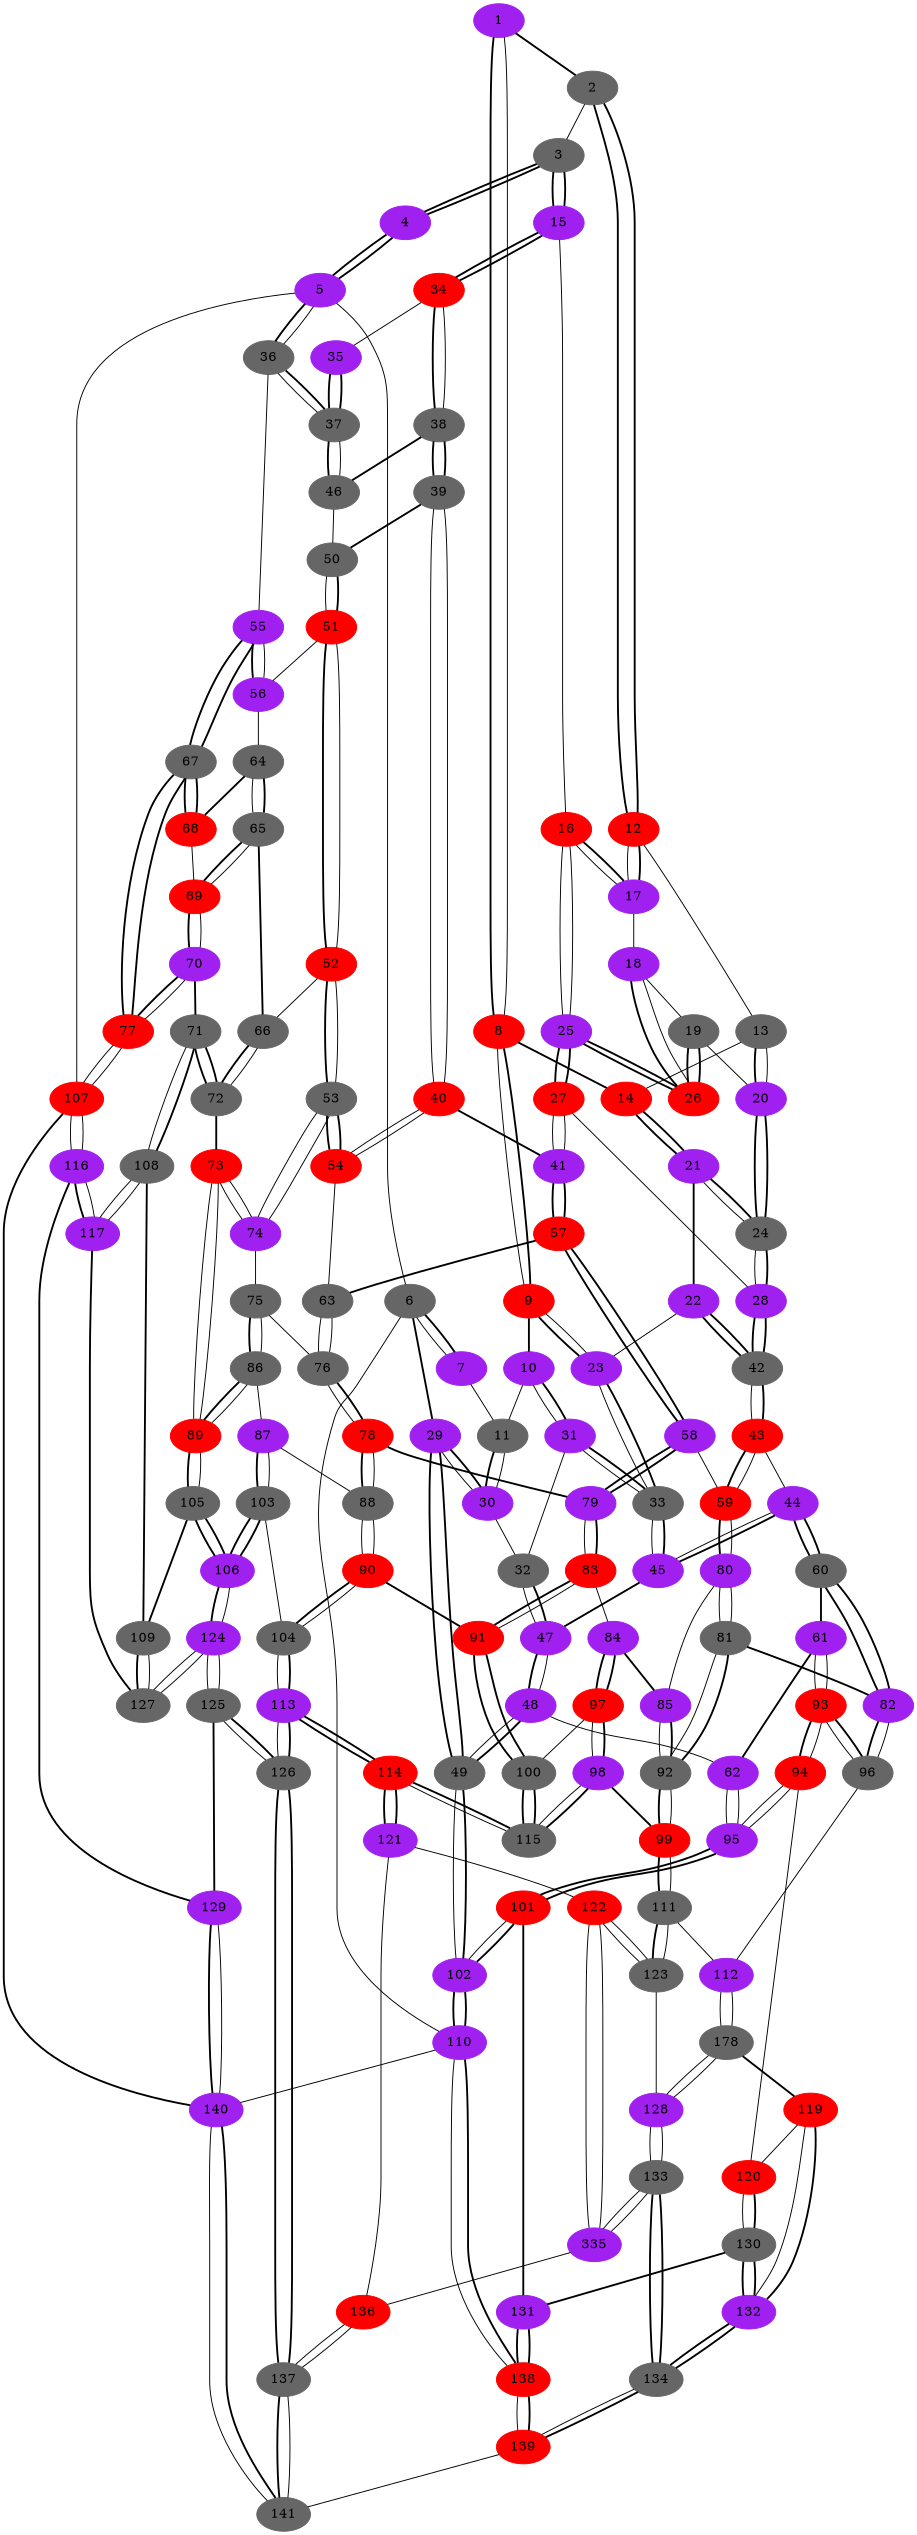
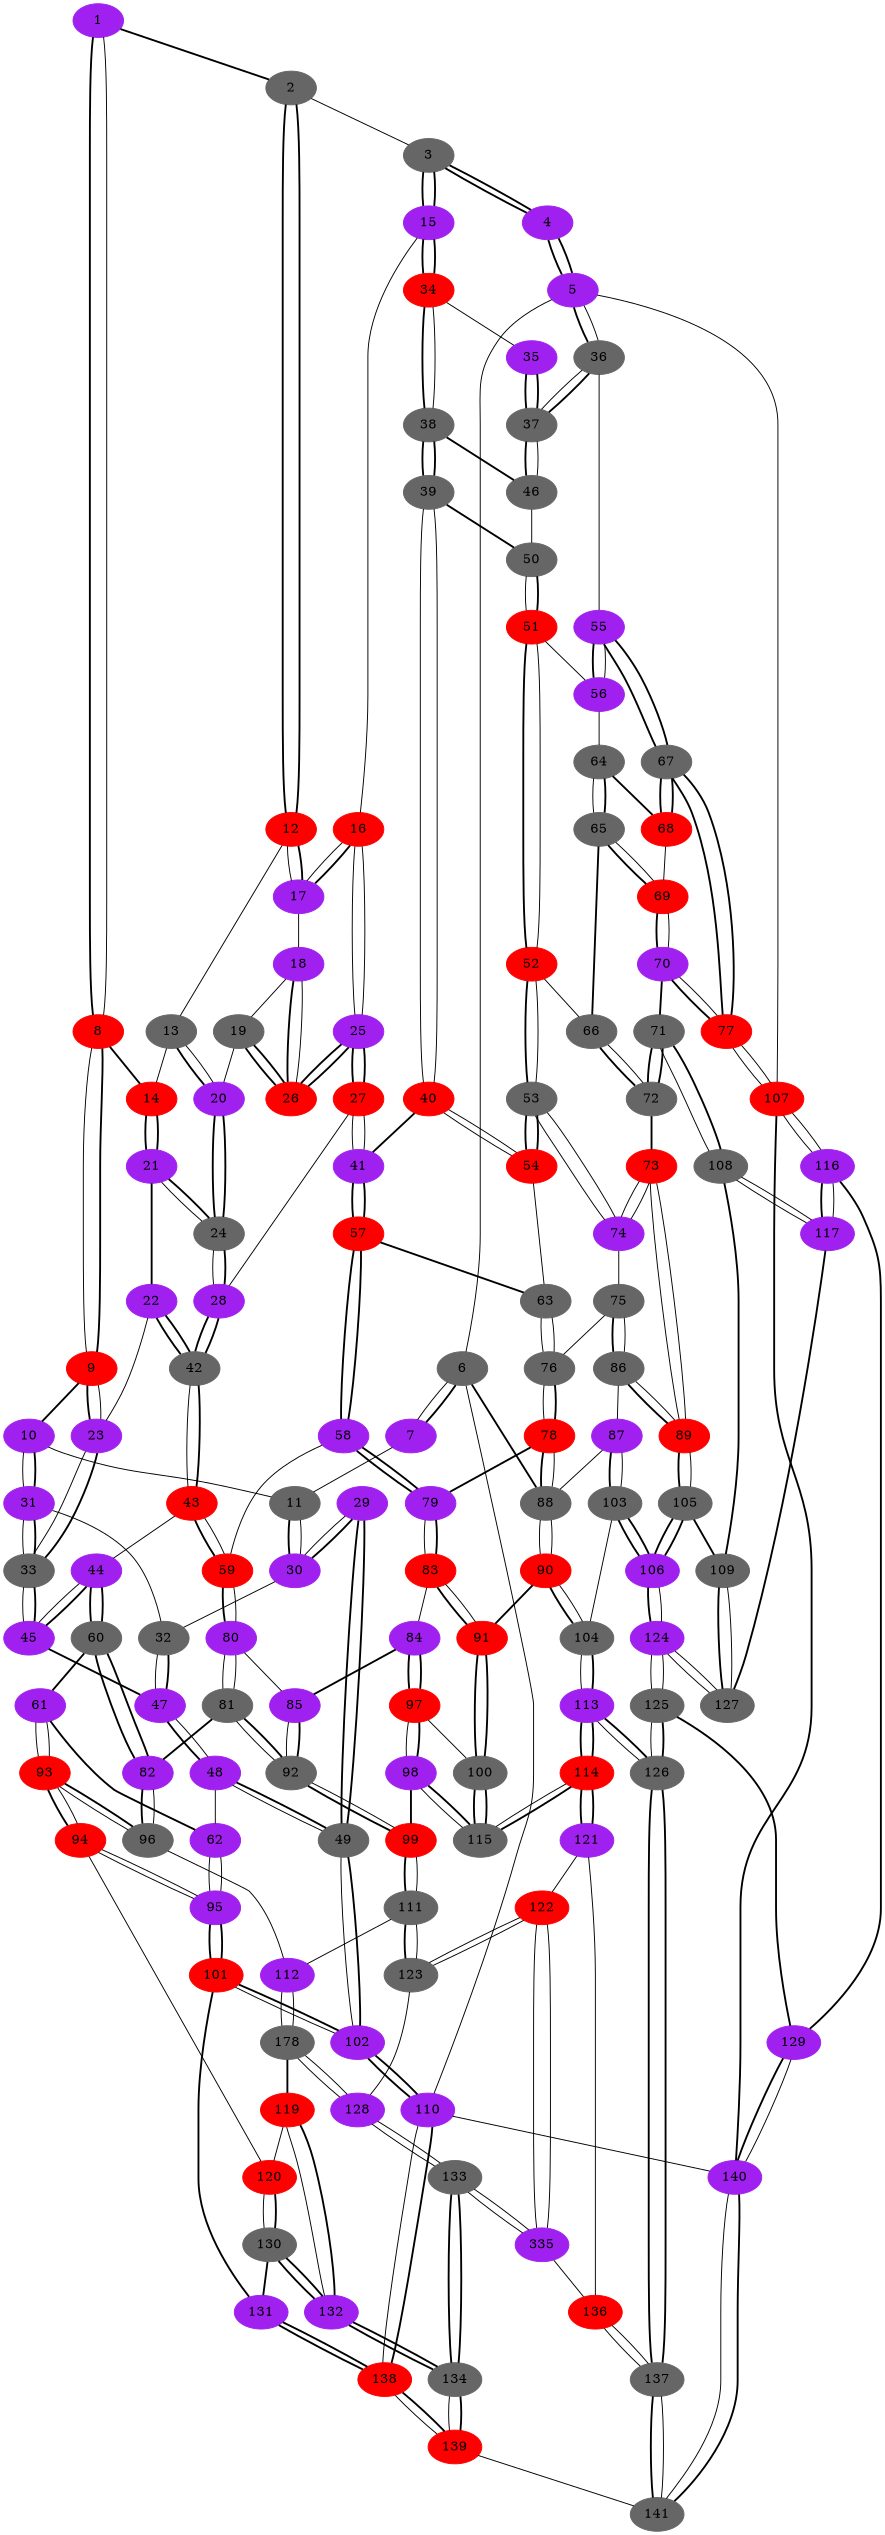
edge "6" -- "29": now "6" -- "88"
